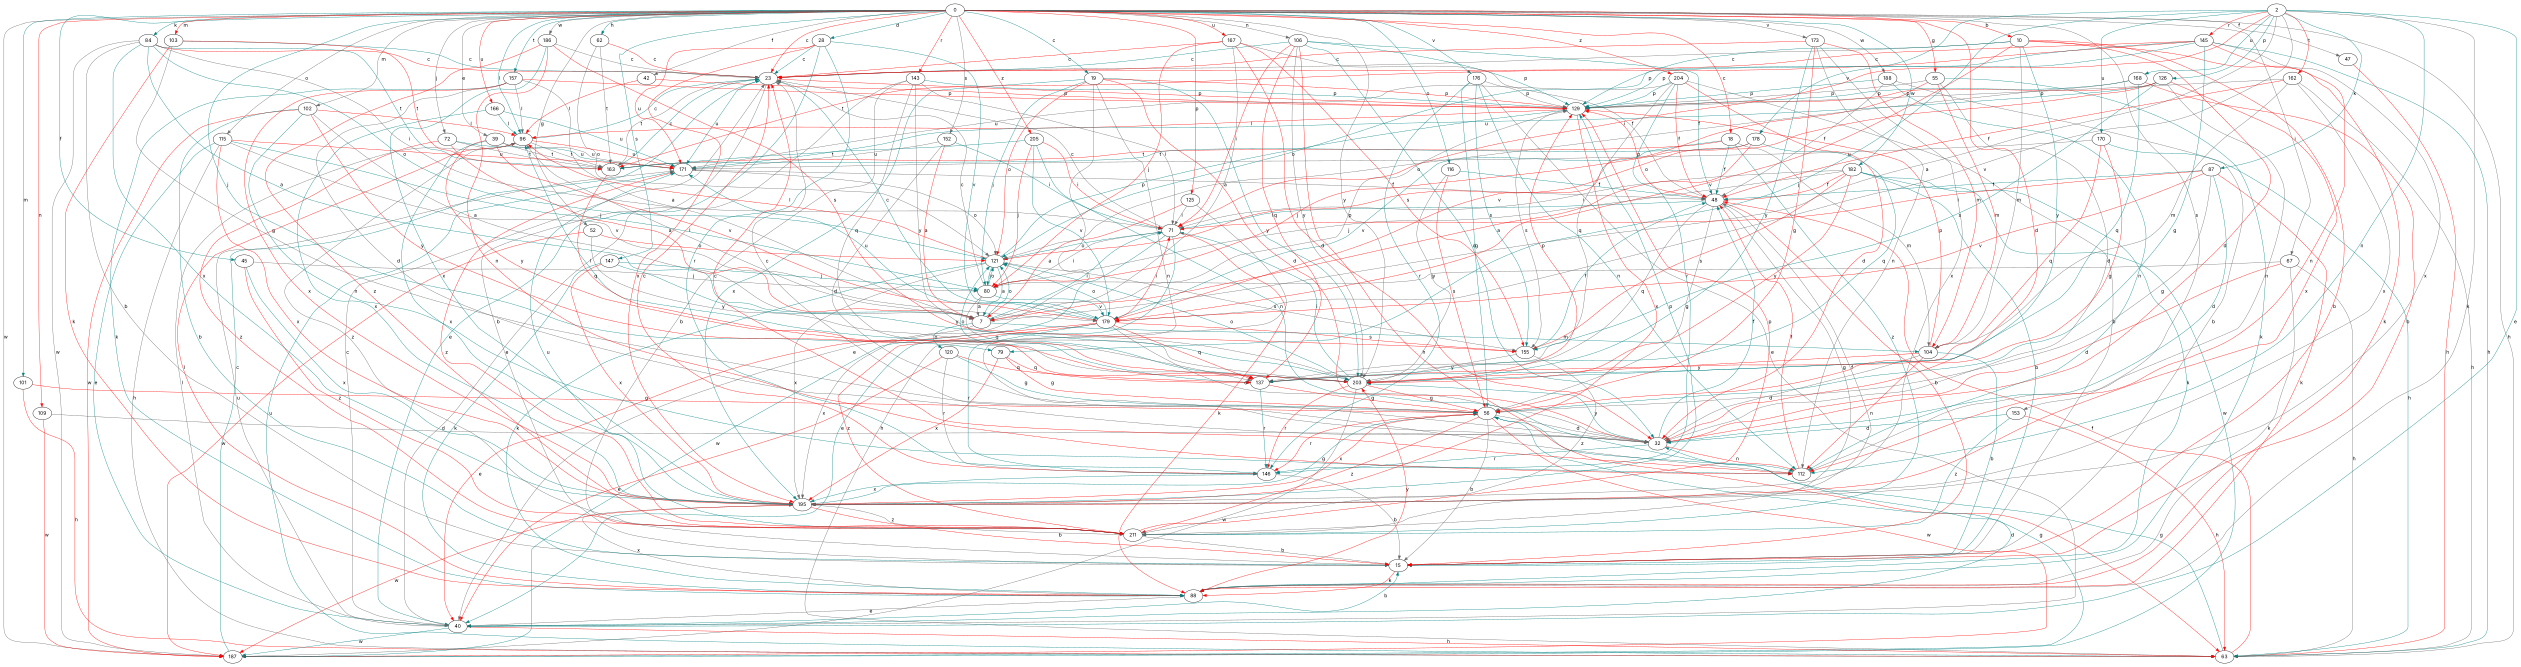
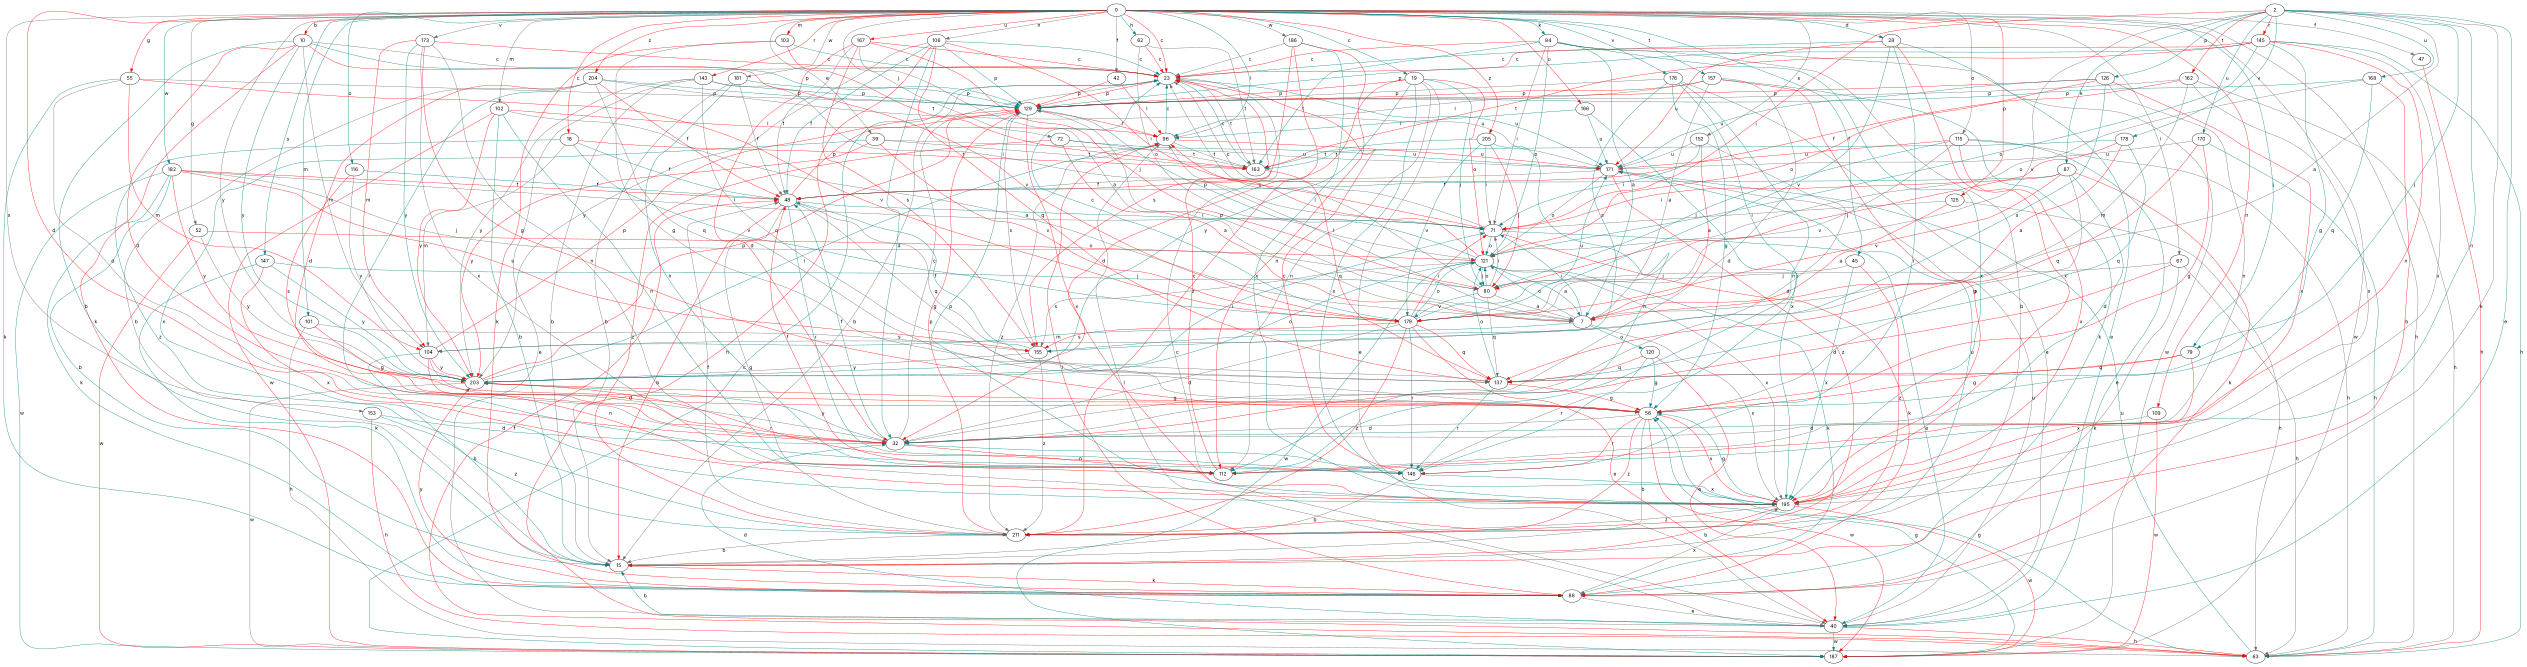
node "188": label "188" -> "181"
edge "205" -> "71": color red -> gray40
edge "101" -> "155": added, label "s"
edge "48" -> "146": added, label "r"
edge "71" -> "187": now "121" -> "187"
edge "10" -> "15": color red -> teal
edge "101" -> "63": color red -> gray40
